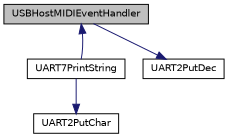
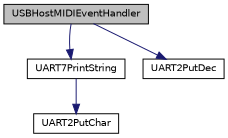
edge "UART7PrintString" -> "USBHostMIDIEventHandler": reversed
